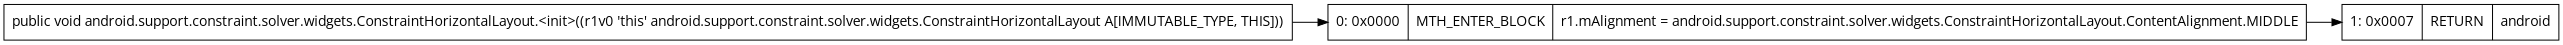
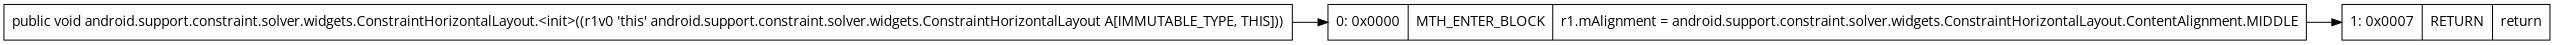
node "1: 0x0007": text "android" -> "return"
